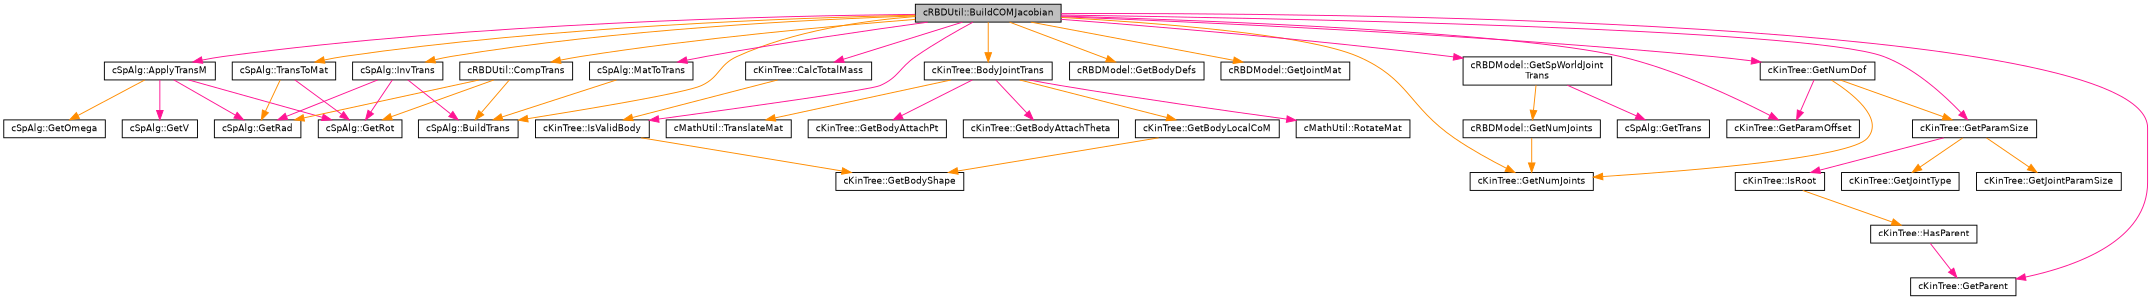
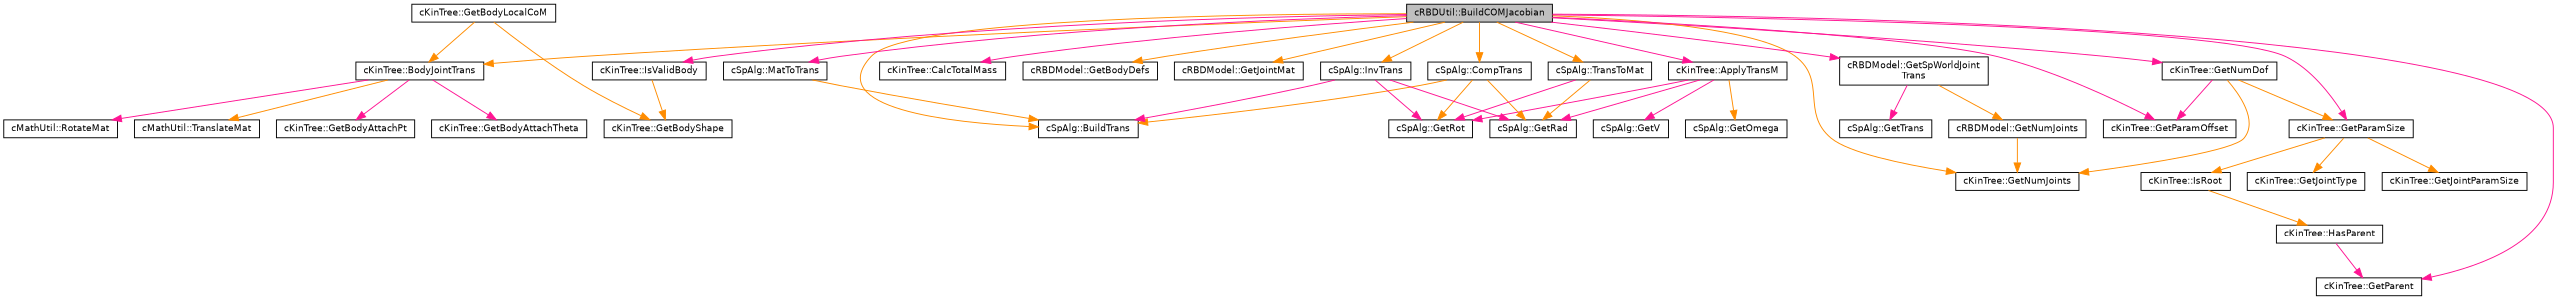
node "cSpAlg::ApplyTransM": label "cSpAlg::ApplyTransM" -> "cKinTree::ApplyTransM"
node "cRBDUtil::CompTrans": label "cRBDUtil::CompTrans" -> "cSpAlg::CompTrans"
edge "cKinTree::CalcTotalMass" -> "cKinTree::IsValidBody": removed
edge "cKinTree::BodyJointTrans" -> "cKinTree::GetBodyLocalCoM": reversed
edge "cKinTree::GetParamSize" -> "cKinTree::IsRoot": color deeppink -> darkorange
